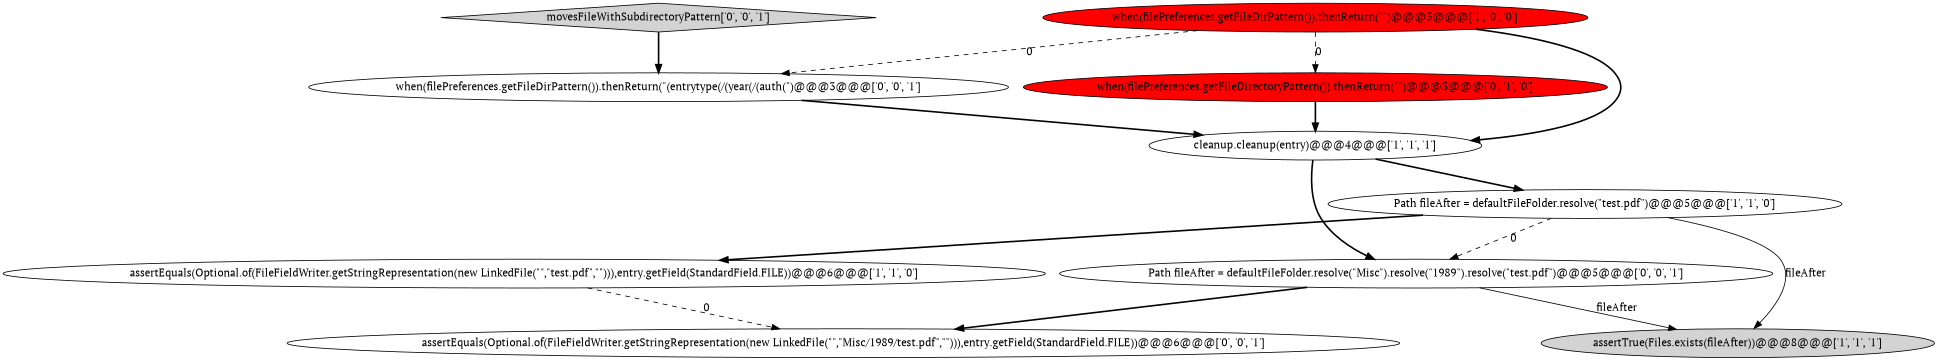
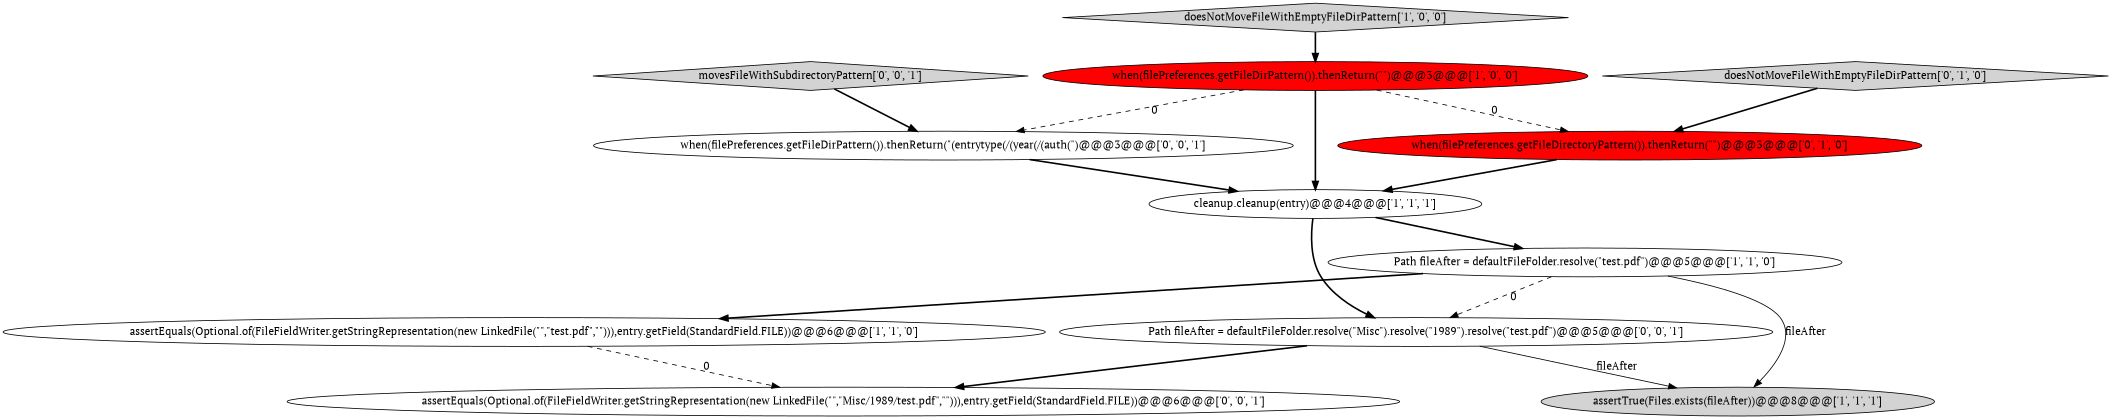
node "doesNotMoveFileWithEmptyFileDirPattern['1', '0', '0']": added
node "doesNotMoveFileWithEmptyFileDirPattern['0', '1', '0']": added
